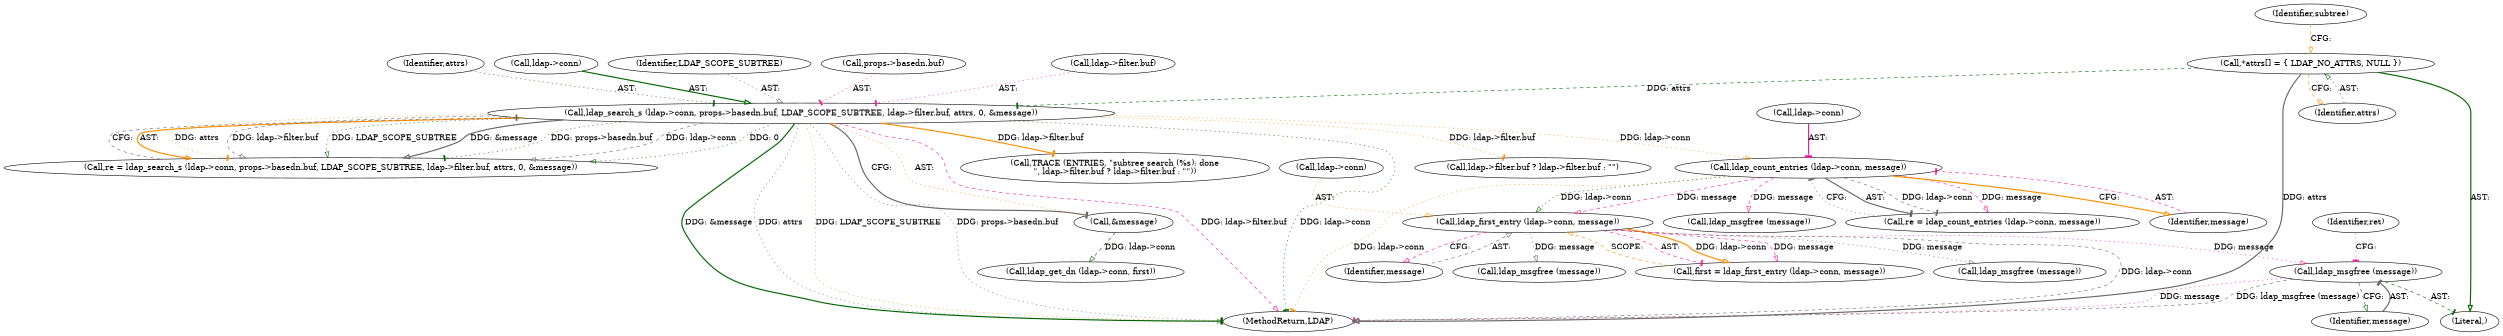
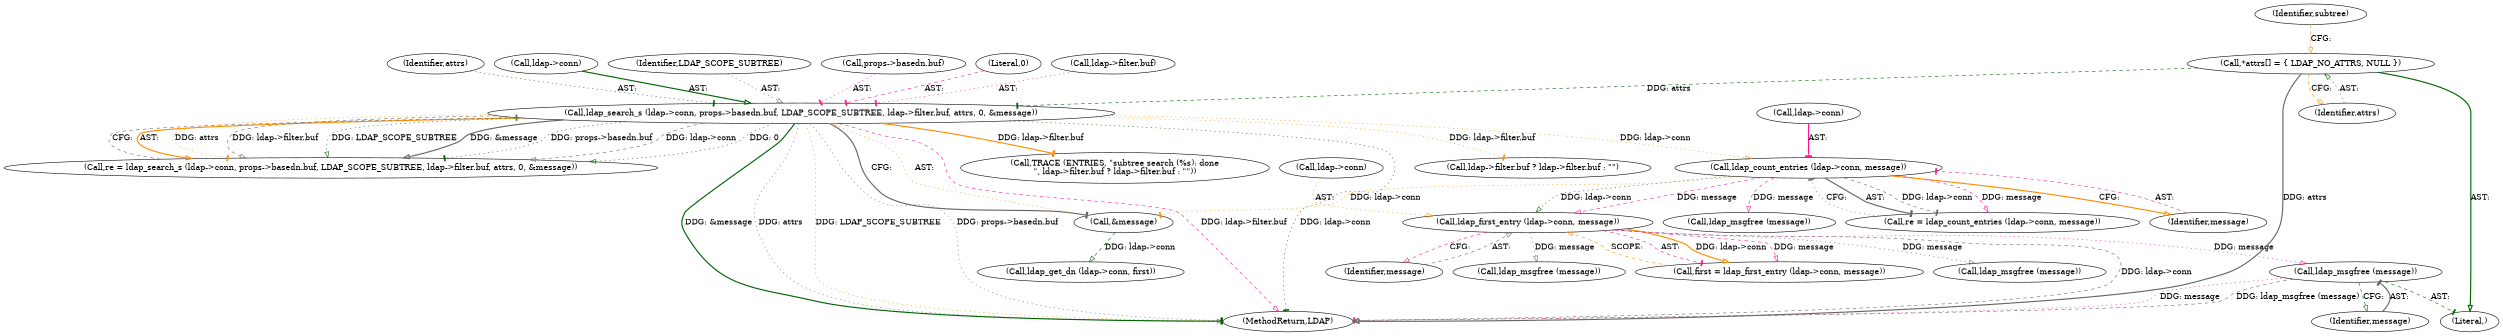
node "(Literal,0)": added
edge "(Call,ldap_count_entries (ldap->conn, message))" -> "(MethodReturn,LDAP)": now "(Call,ldap_count_entries (ldap->conn, message))" -> "(Call,&message)"
node "(Identifier,ret)": removed
